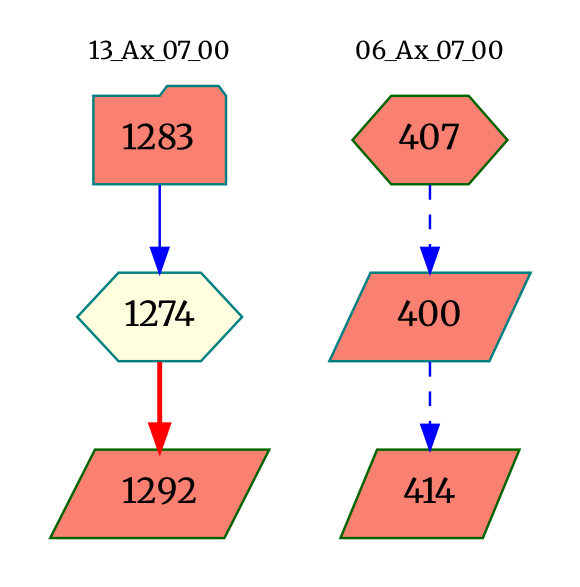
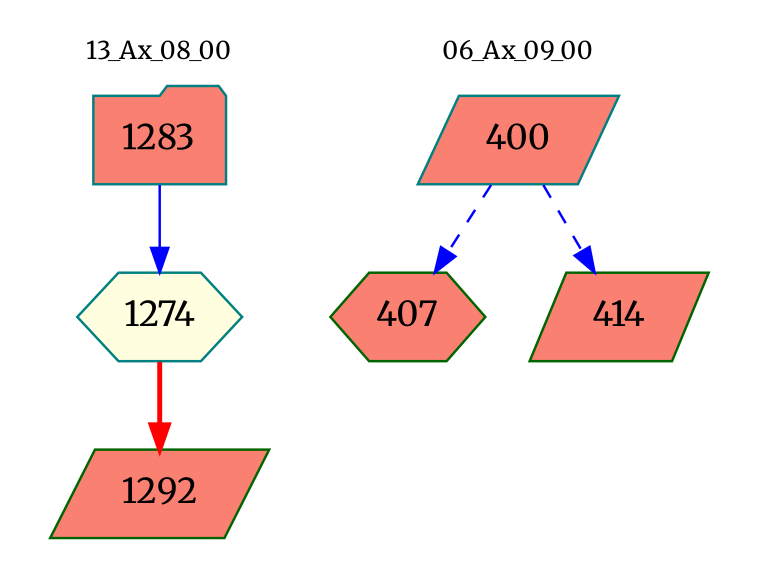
cluster "13_Ax_07_00": label "13_Ax_07_00" -> "13_Ax_08_00"
cluster "06_Ax_07_00": label "06_Ax_07_00" -> "06_Ax_09_00"
edge "407" -> "400": reversed
